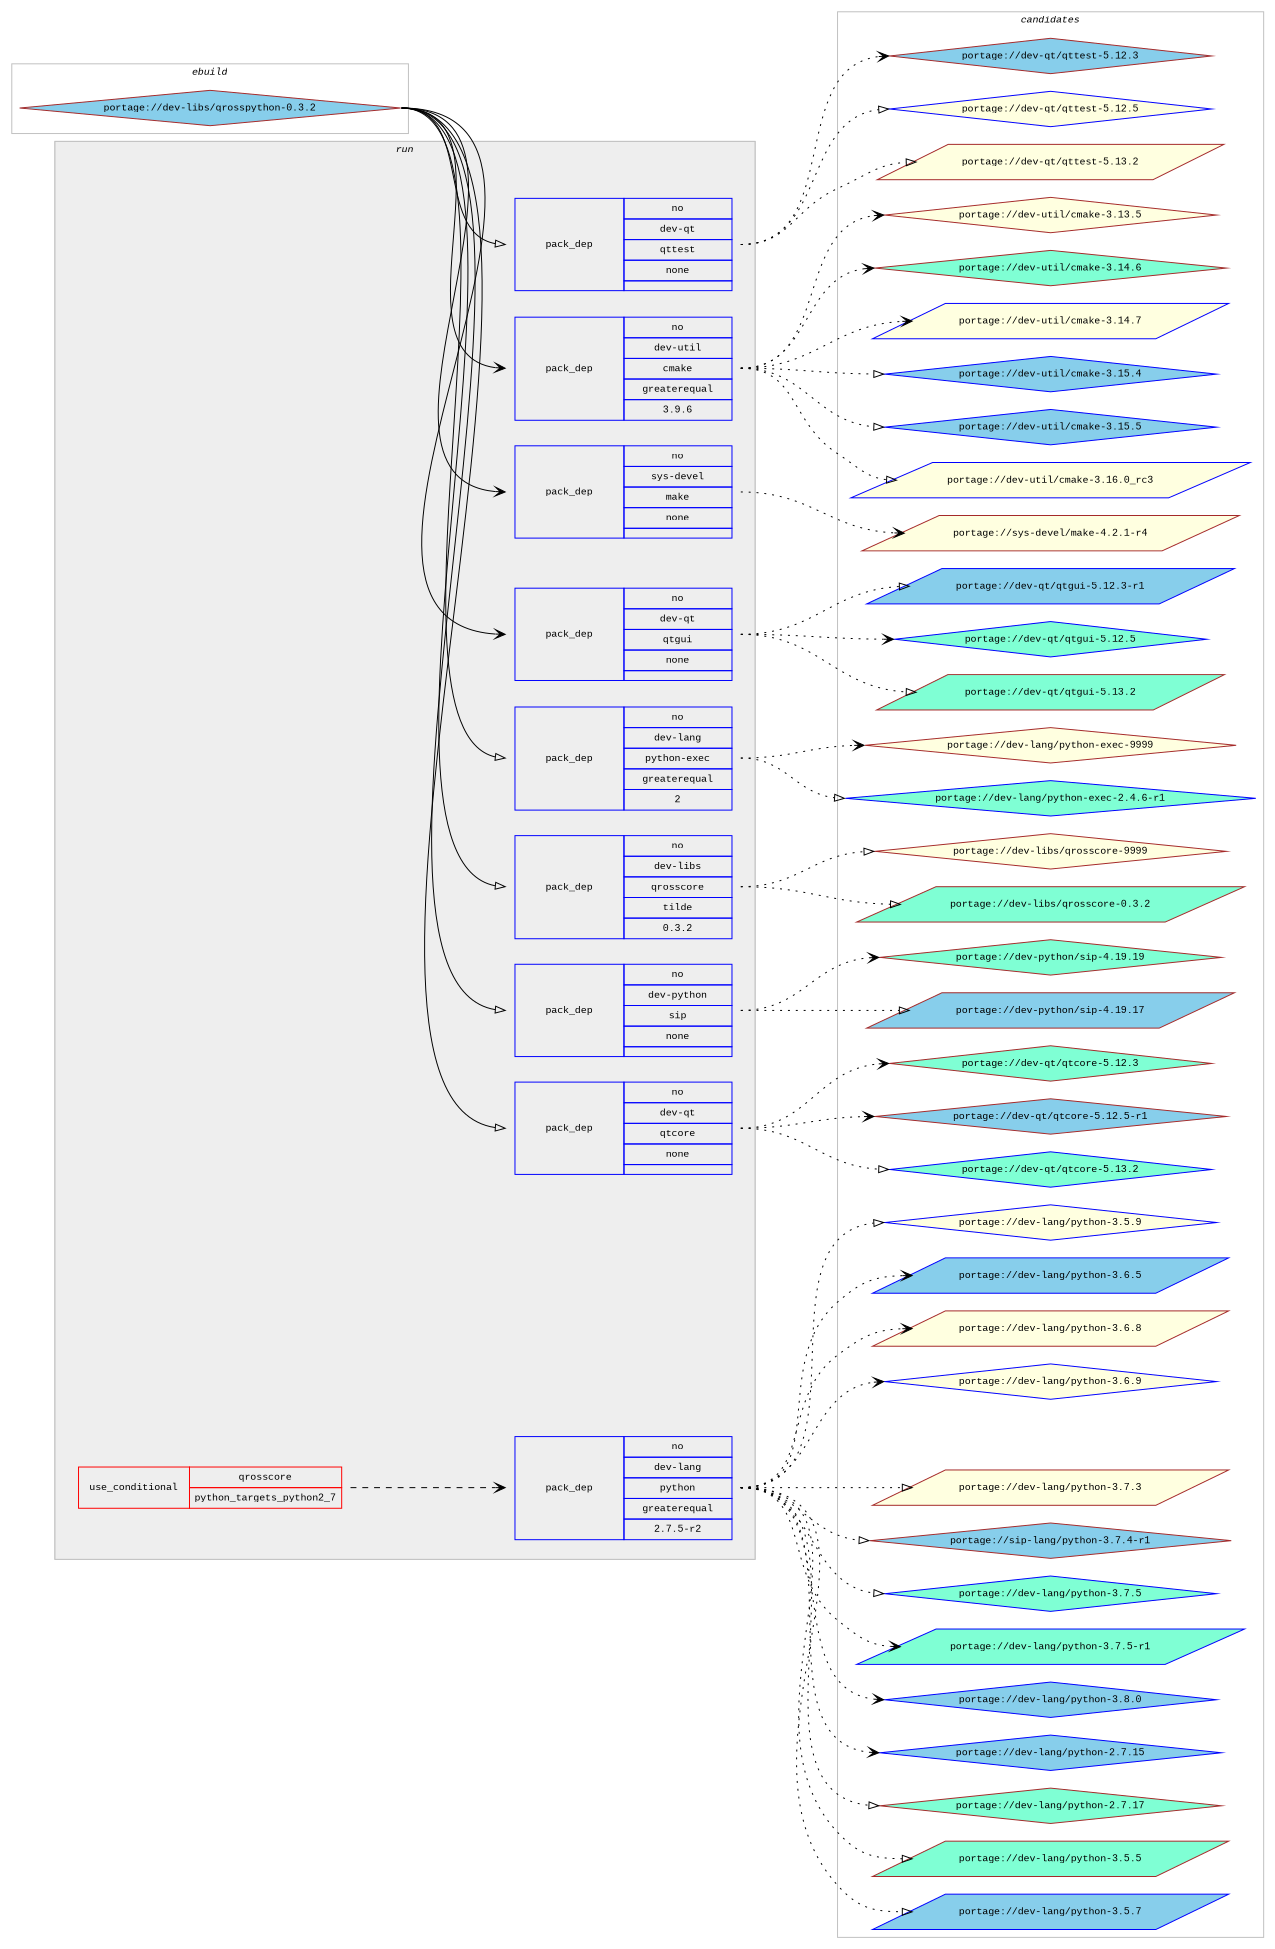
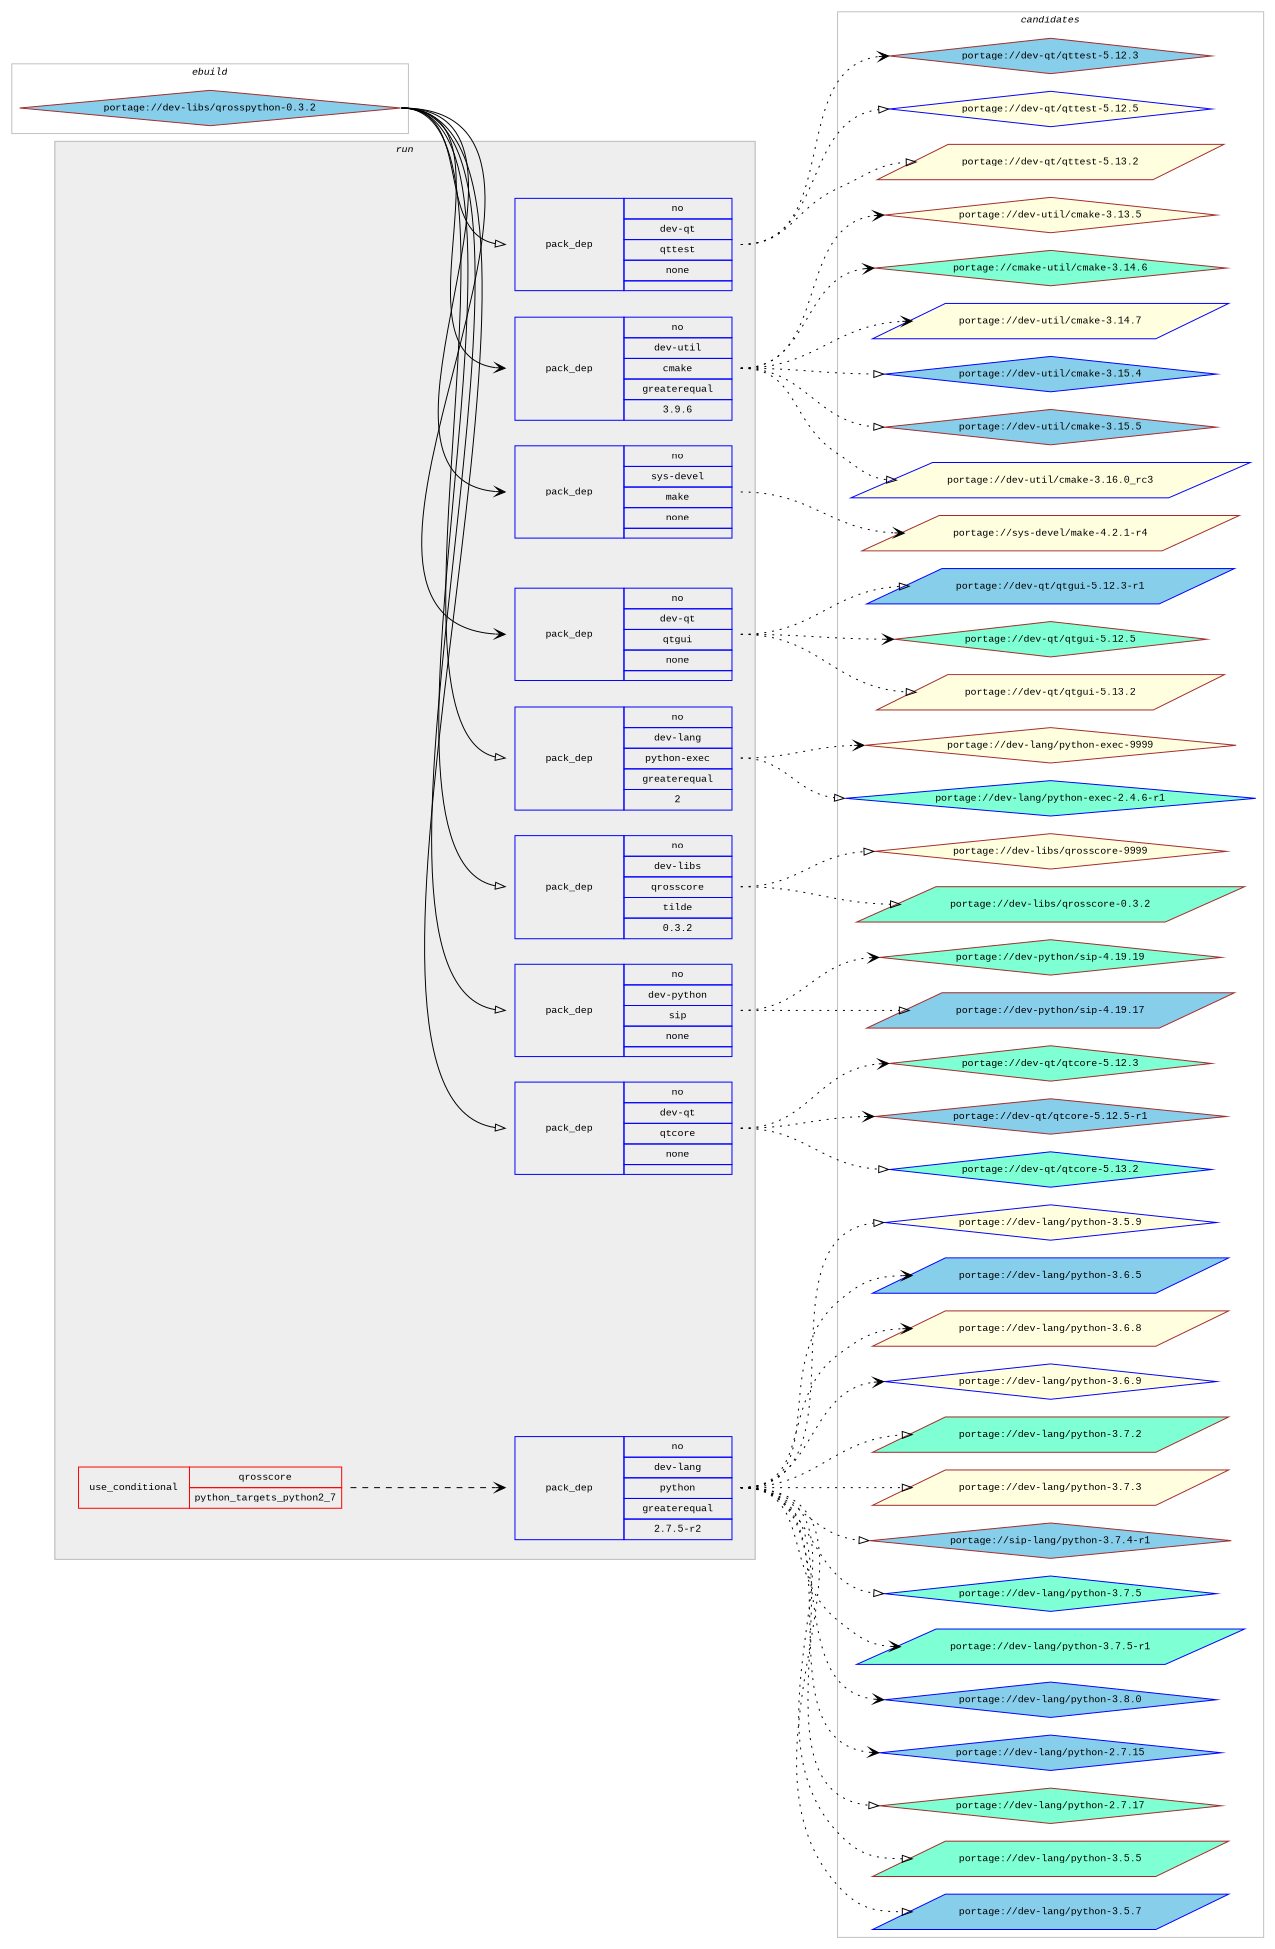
node "portage://dev-util/cmake-3.14.6": label "portage://dev-util/cmake-3.14.6" -> "portage://cmake-util/cmake-3.14.6"
node "portage://dev-util/cmake-3.15.5": color blue -> brown
node "portage://dev-qt/qtgui-5.12.5": color blue -> brown
node "portage://dev-qt/qtgui-5.13.2": fillcolor aquamarine -> lightyellow
node "portage://dev-lang/python-3.7.2": added
